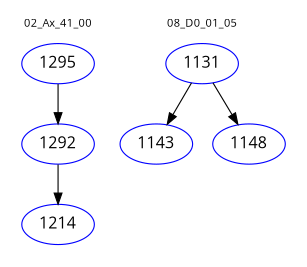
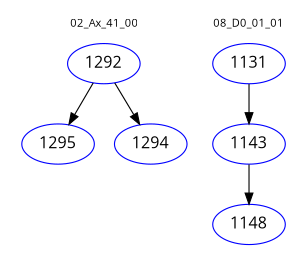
cluster "08_D0_01_05": label "08_D0_01_05" -> "08_D0_01_01"
edge "1295" -> "1292": reversed
edge "1131" -> "1148": now "1143" -> "1148"
node "1214": label "1214" -> "1294"
